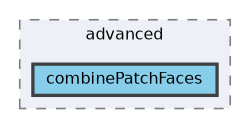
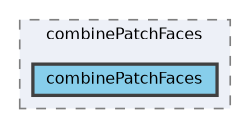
cluster "advanced": label "advanced" -> "combinePatchFaces"
